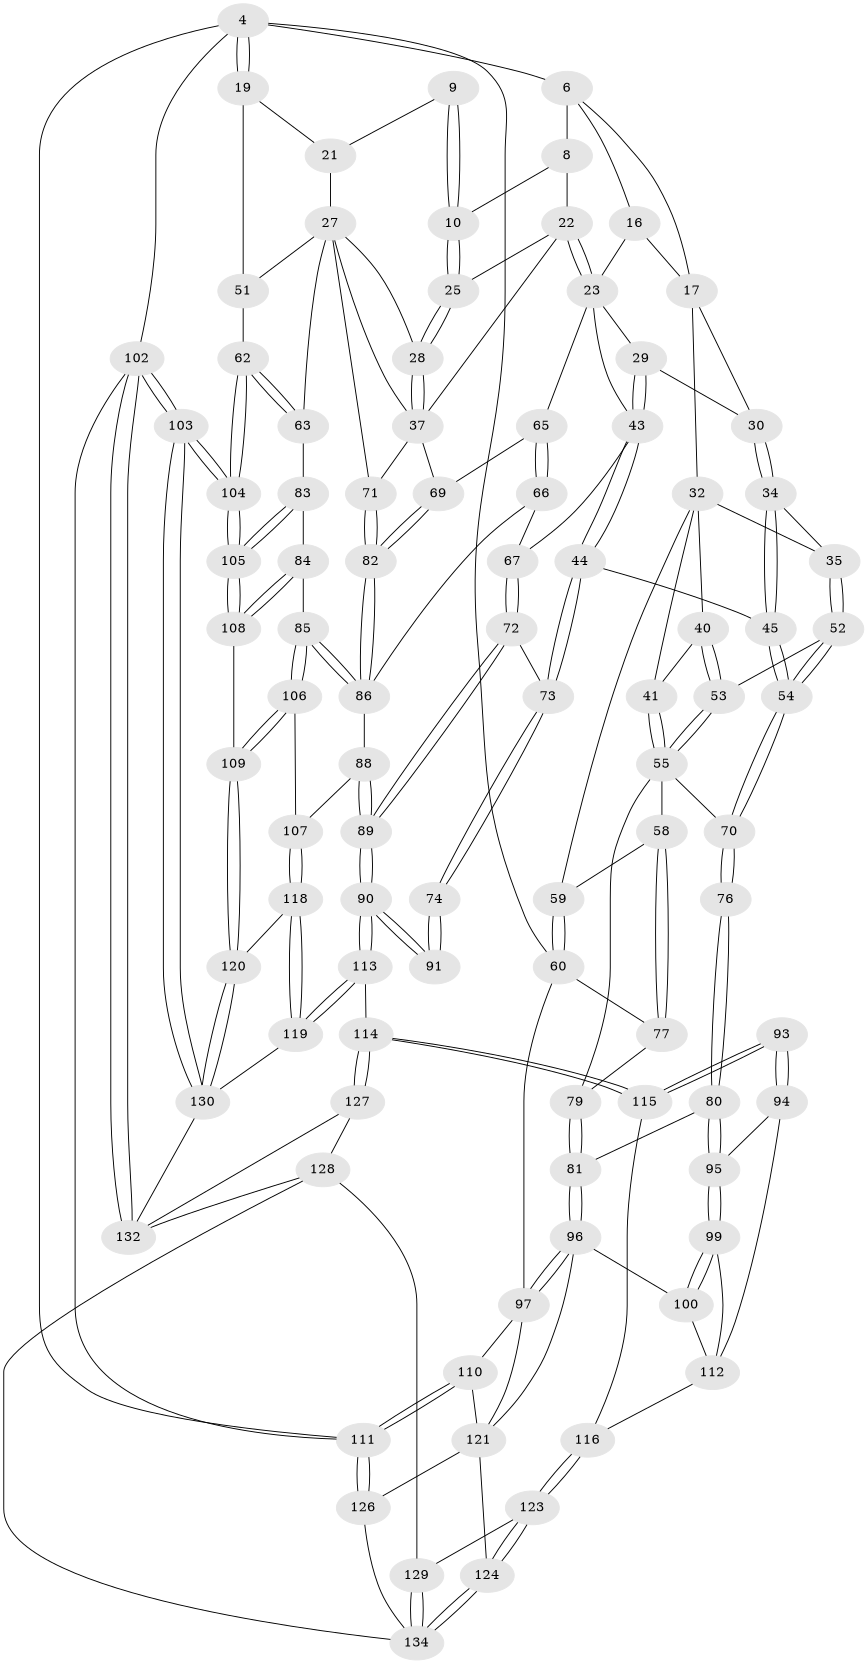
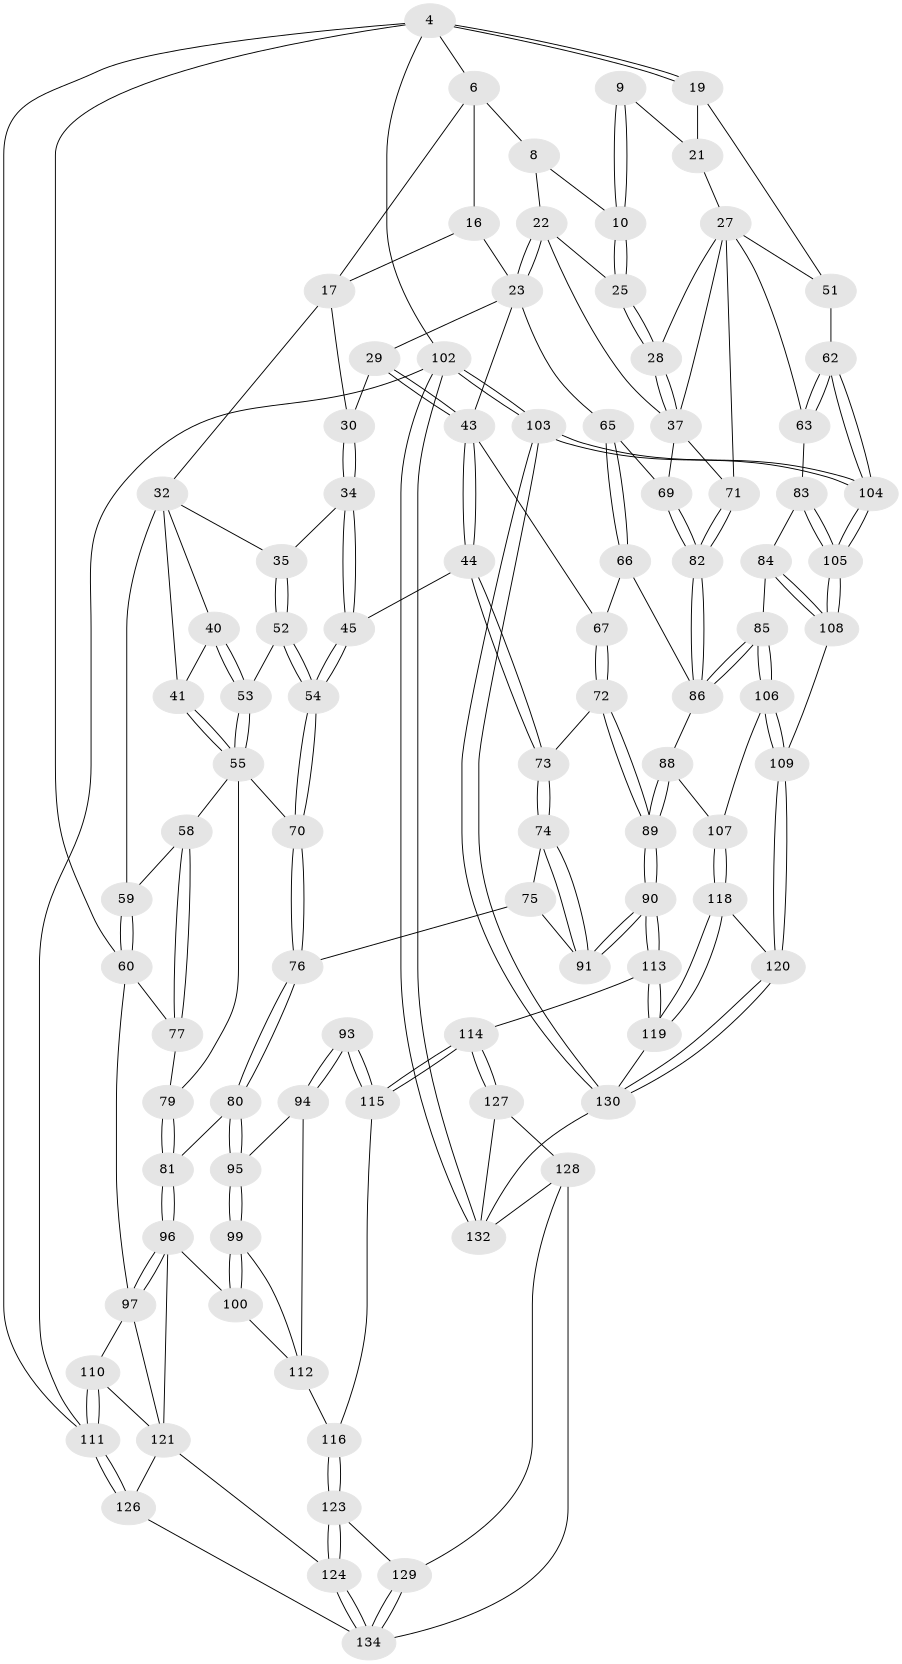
node "75": added
